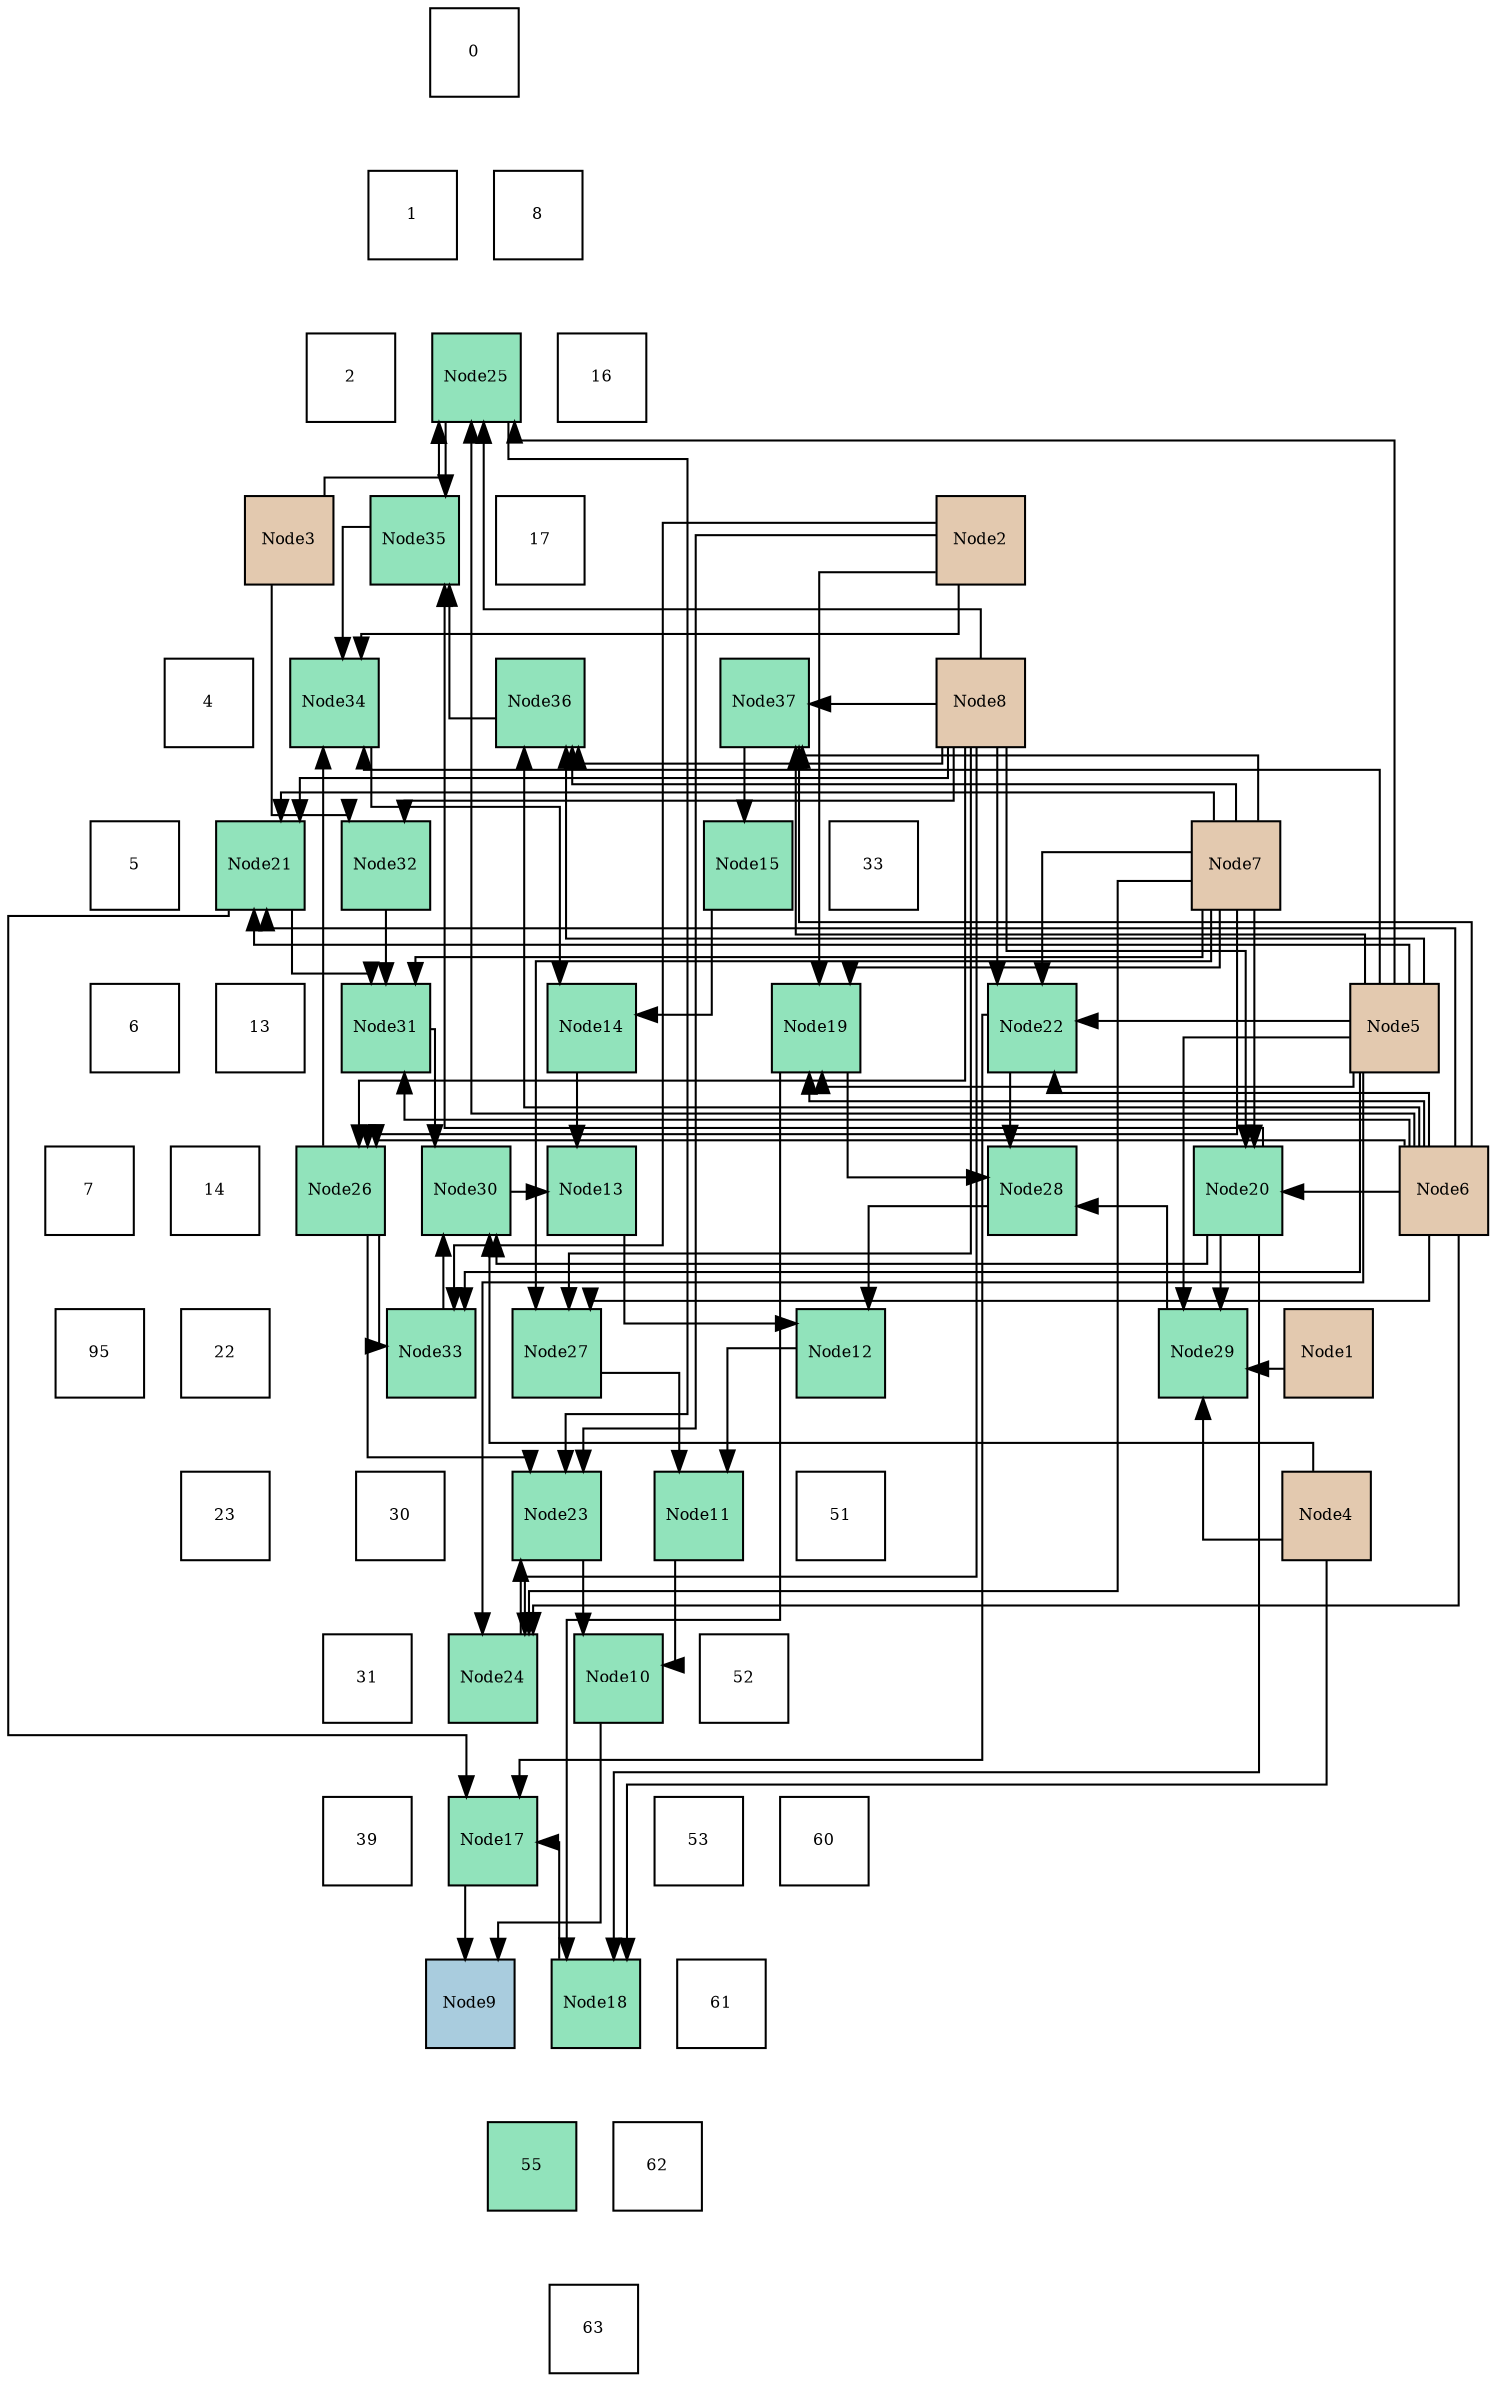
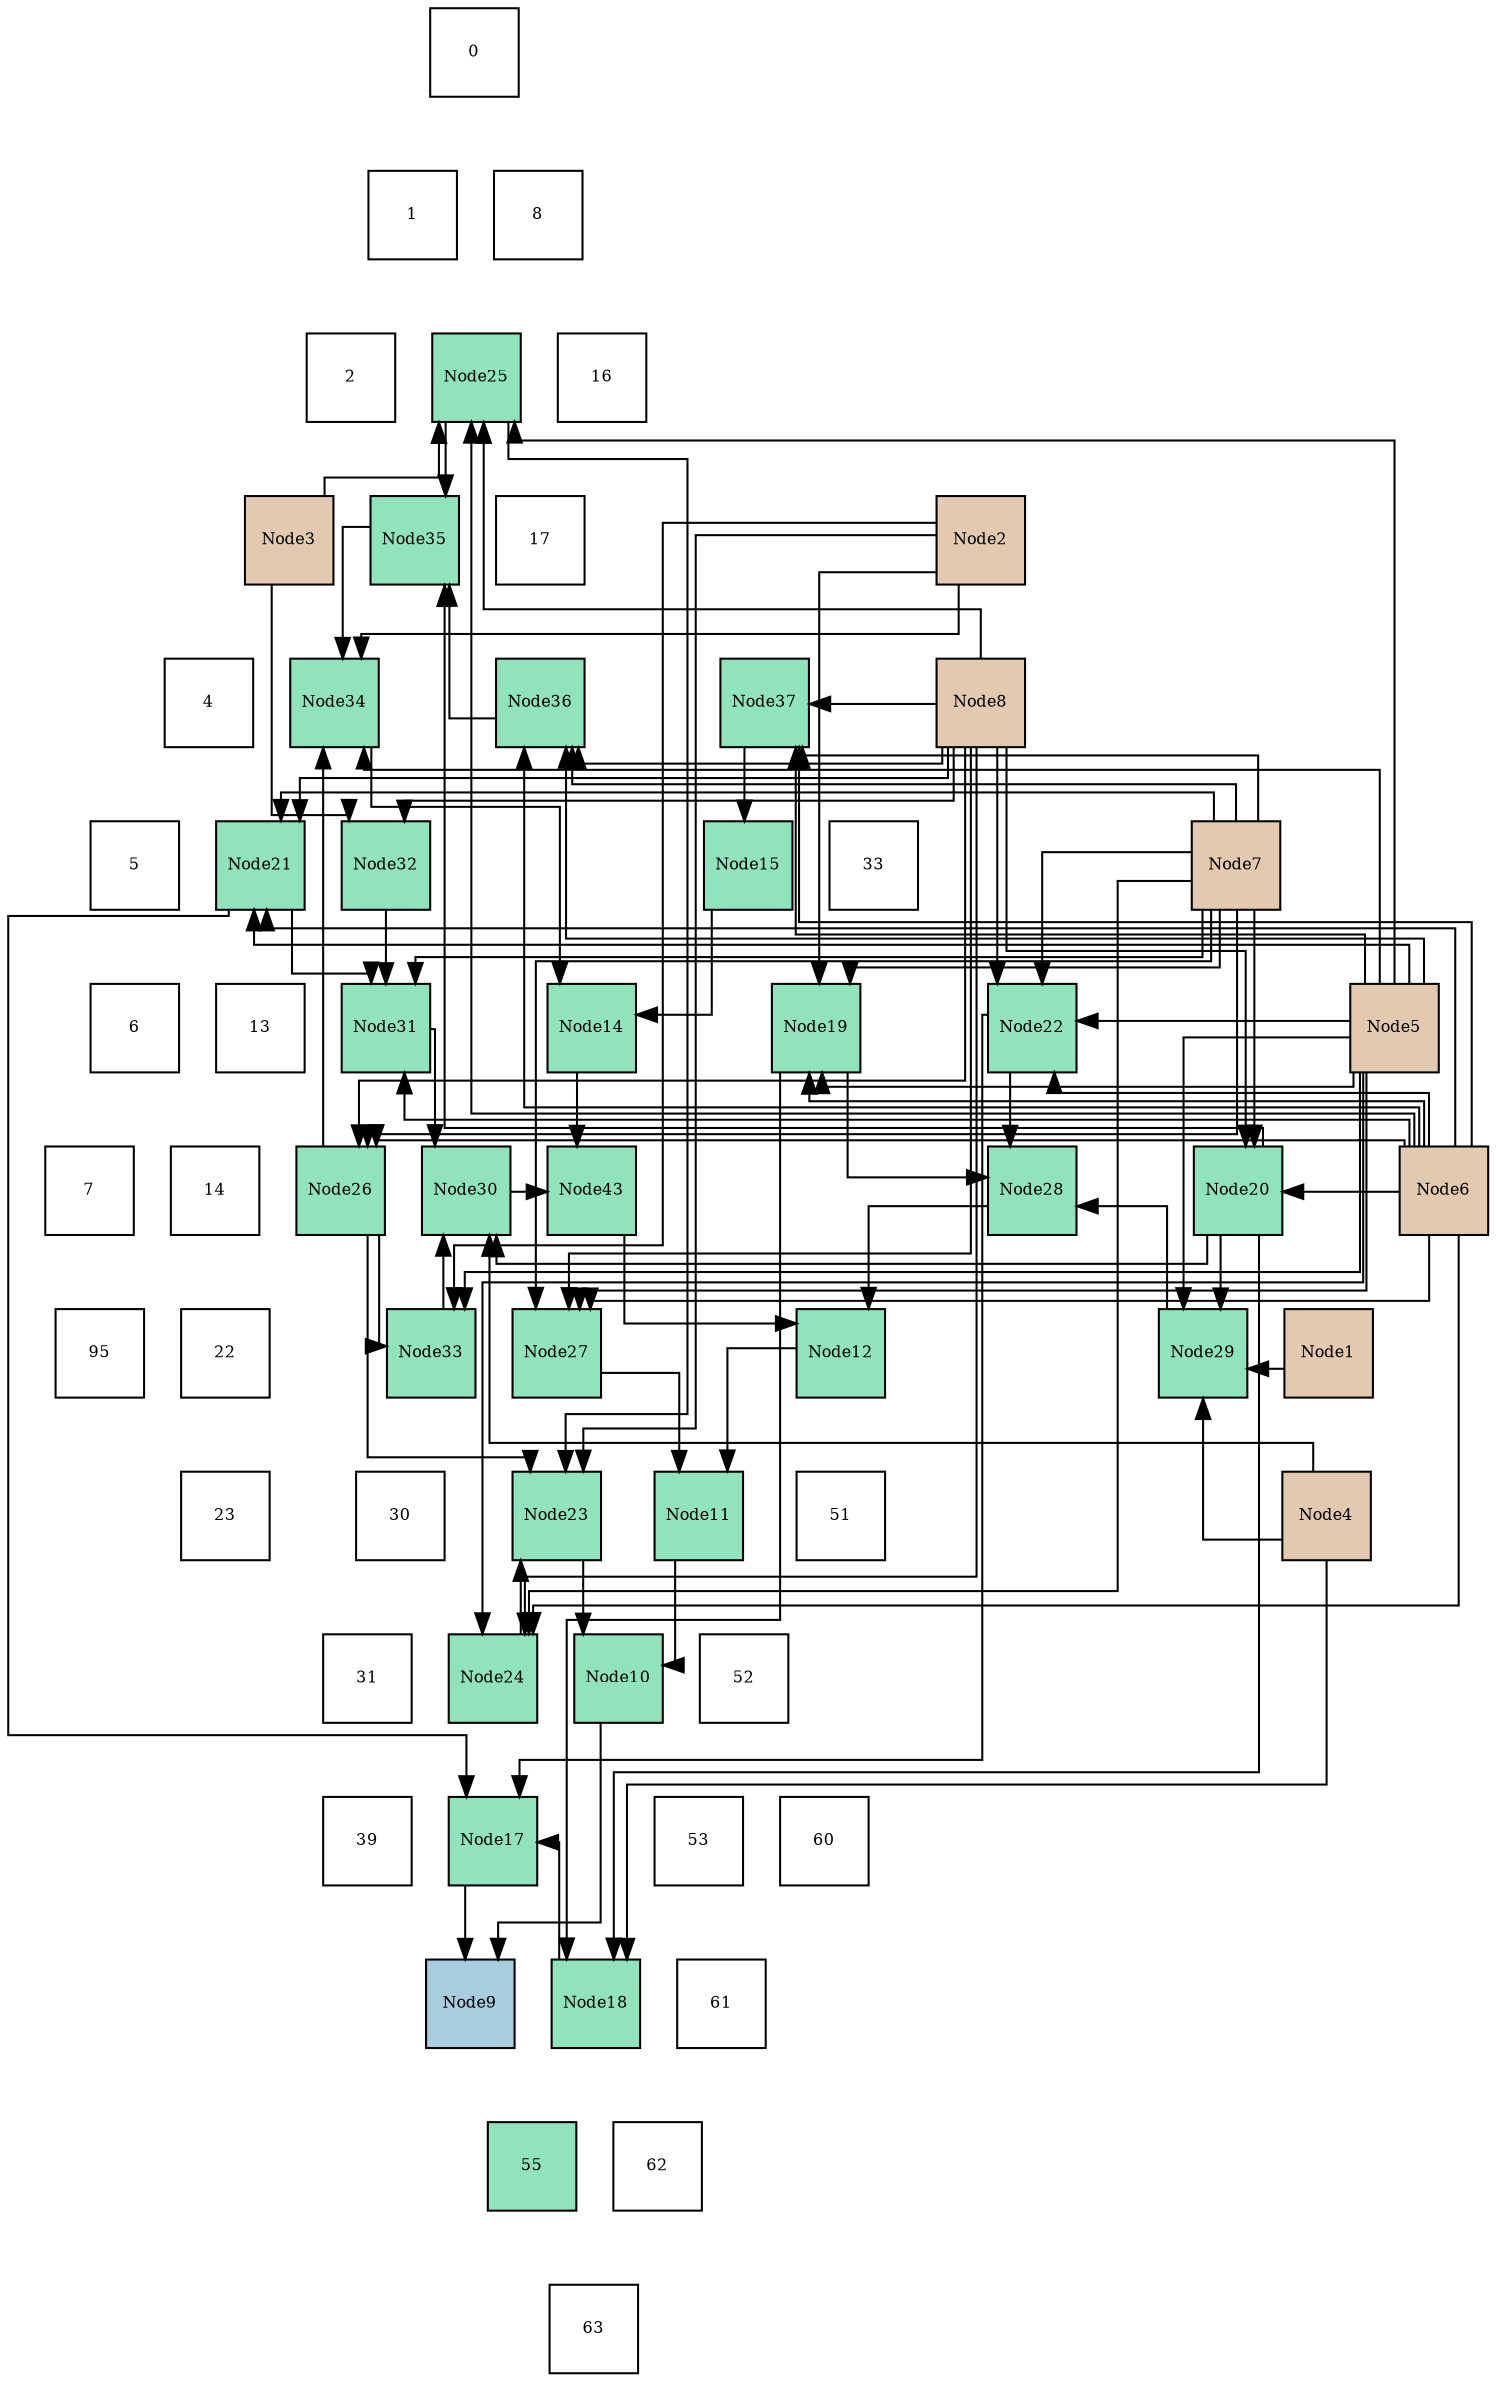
node "Node13": label "Node13" -> "Node43"
edge "Node5" -> "Node27": added
